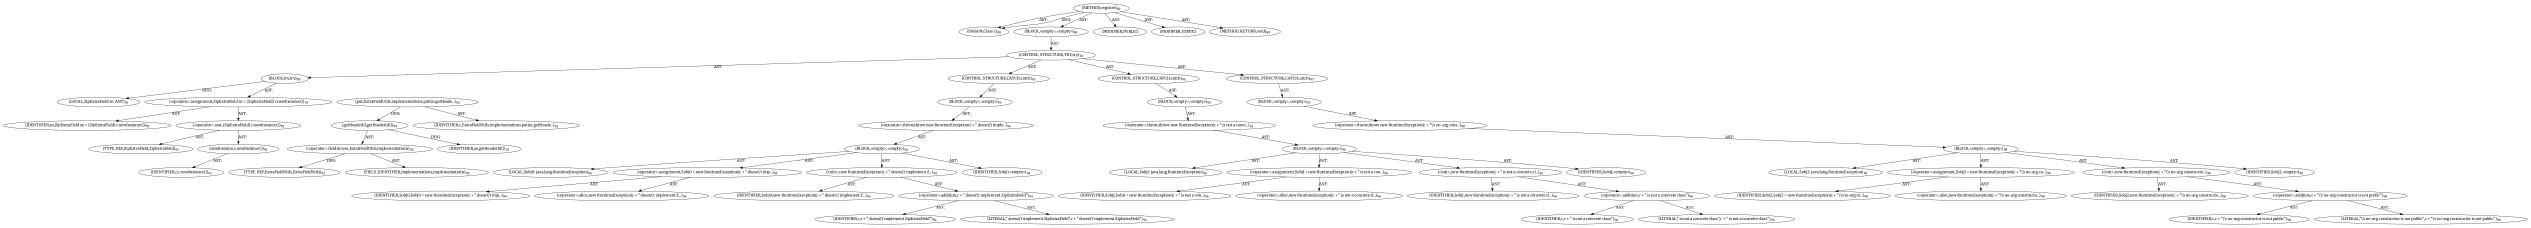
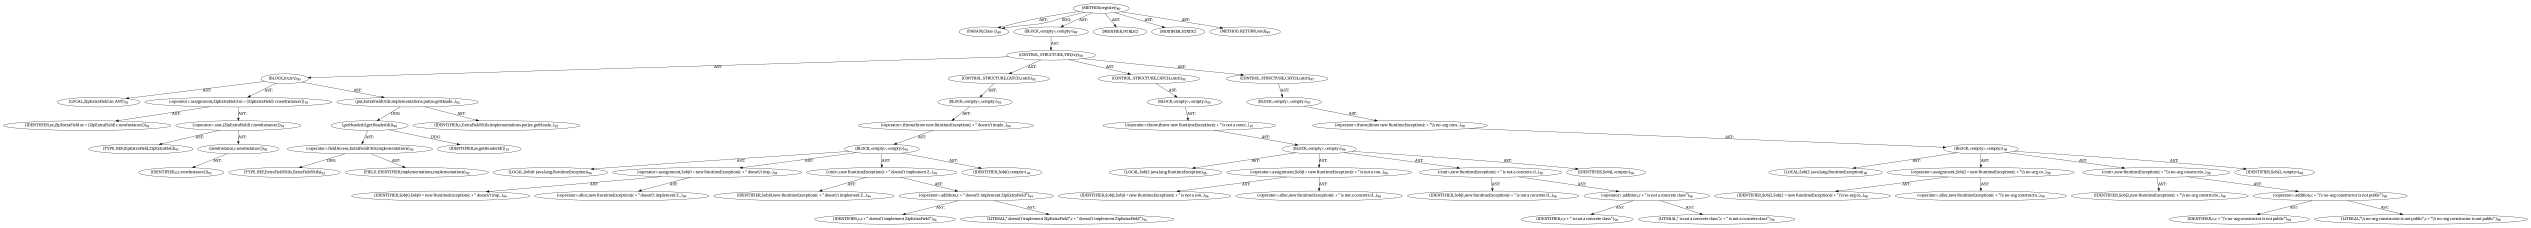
node "(CONTROL_STRUCTURE,TRY,try)": text "70" -> "90"
edge "(BLOCK,try,try)" -> "(LOCAL,ZipExtraField ze: ANY)": label "DDG: " -> "AST: "
edge "(BLOCK,try,try)" -> "(put,ExtraFieldUtils.implementations.put(ze.getHeade...)": added, label "AST:"
